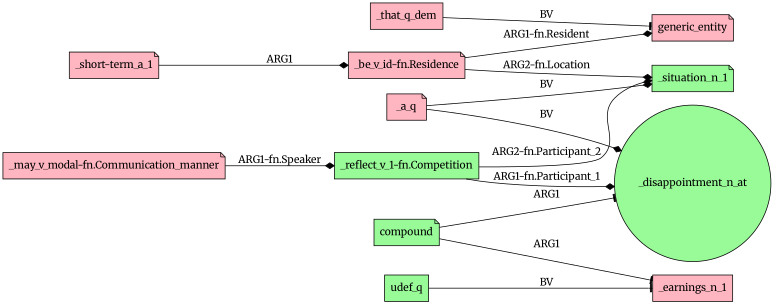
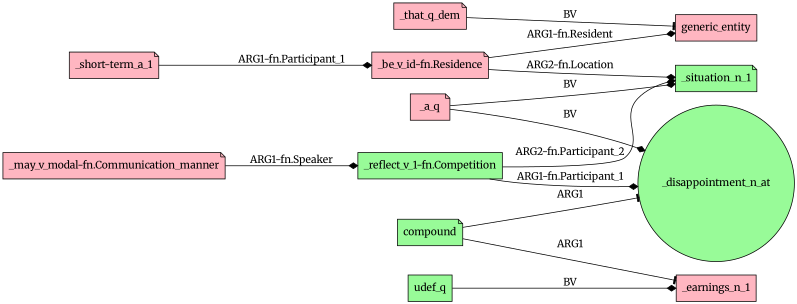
node "_that_q_dem": shape box -> note
node "generic_entity": shape note -> box
edge "_short-term_a_1" -> "_be_v_id-fn.Residence": label "ARG1" -> "ARG1-fn.Participant_1"
edge "udef_q" -> "_earnings_n_1": arrowhead tee -> diamond
